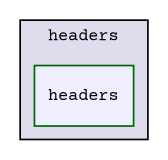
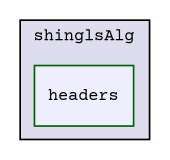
cluster "headers": label "headers" -> "shinglsAlg"
